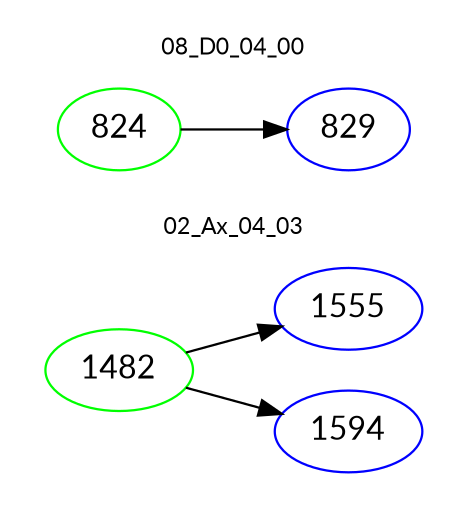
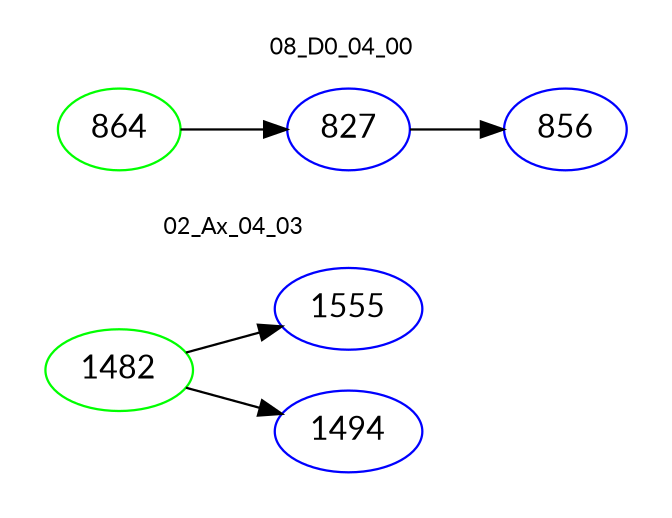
node "824": label "824" -> "864"
node "829": label "829" -> "827"
node "856": added
node "1594": label "1594" -> "1494"
